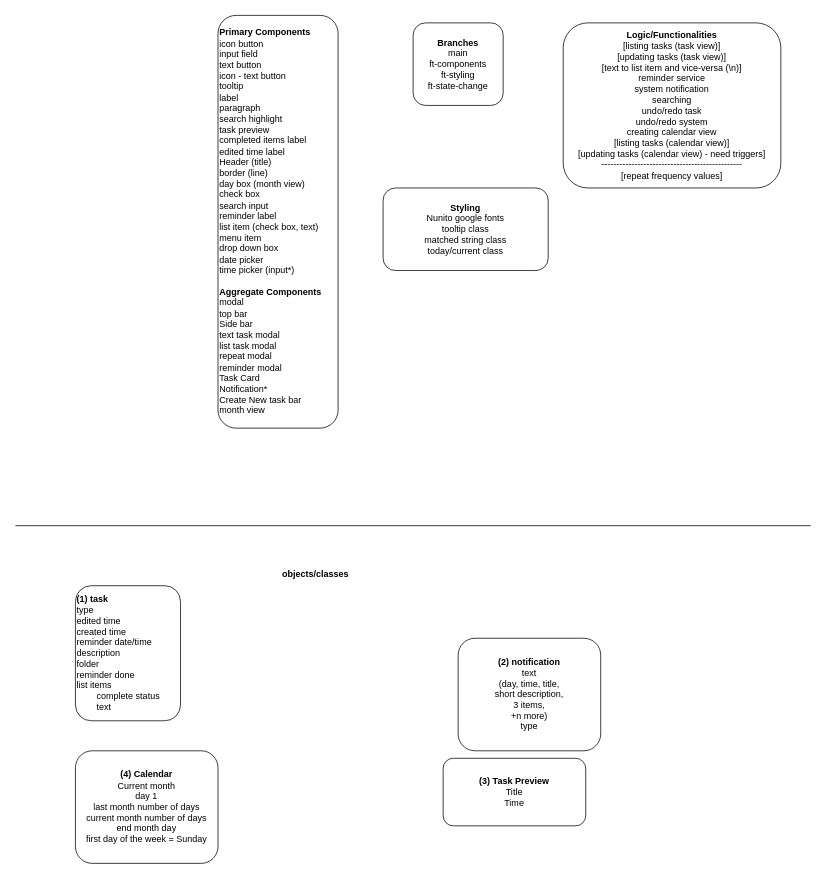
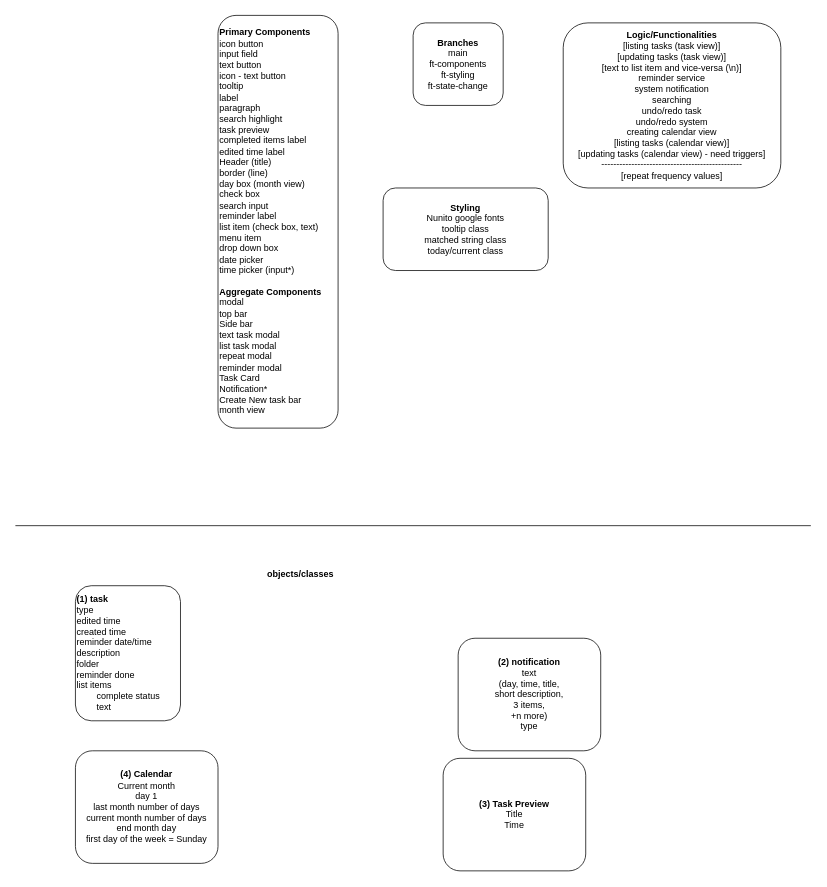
node "objects/classes": moved (315, 574) -> (300, 574)
node "(3) Task Preview Title Time": size 143x68 -> 143x113
